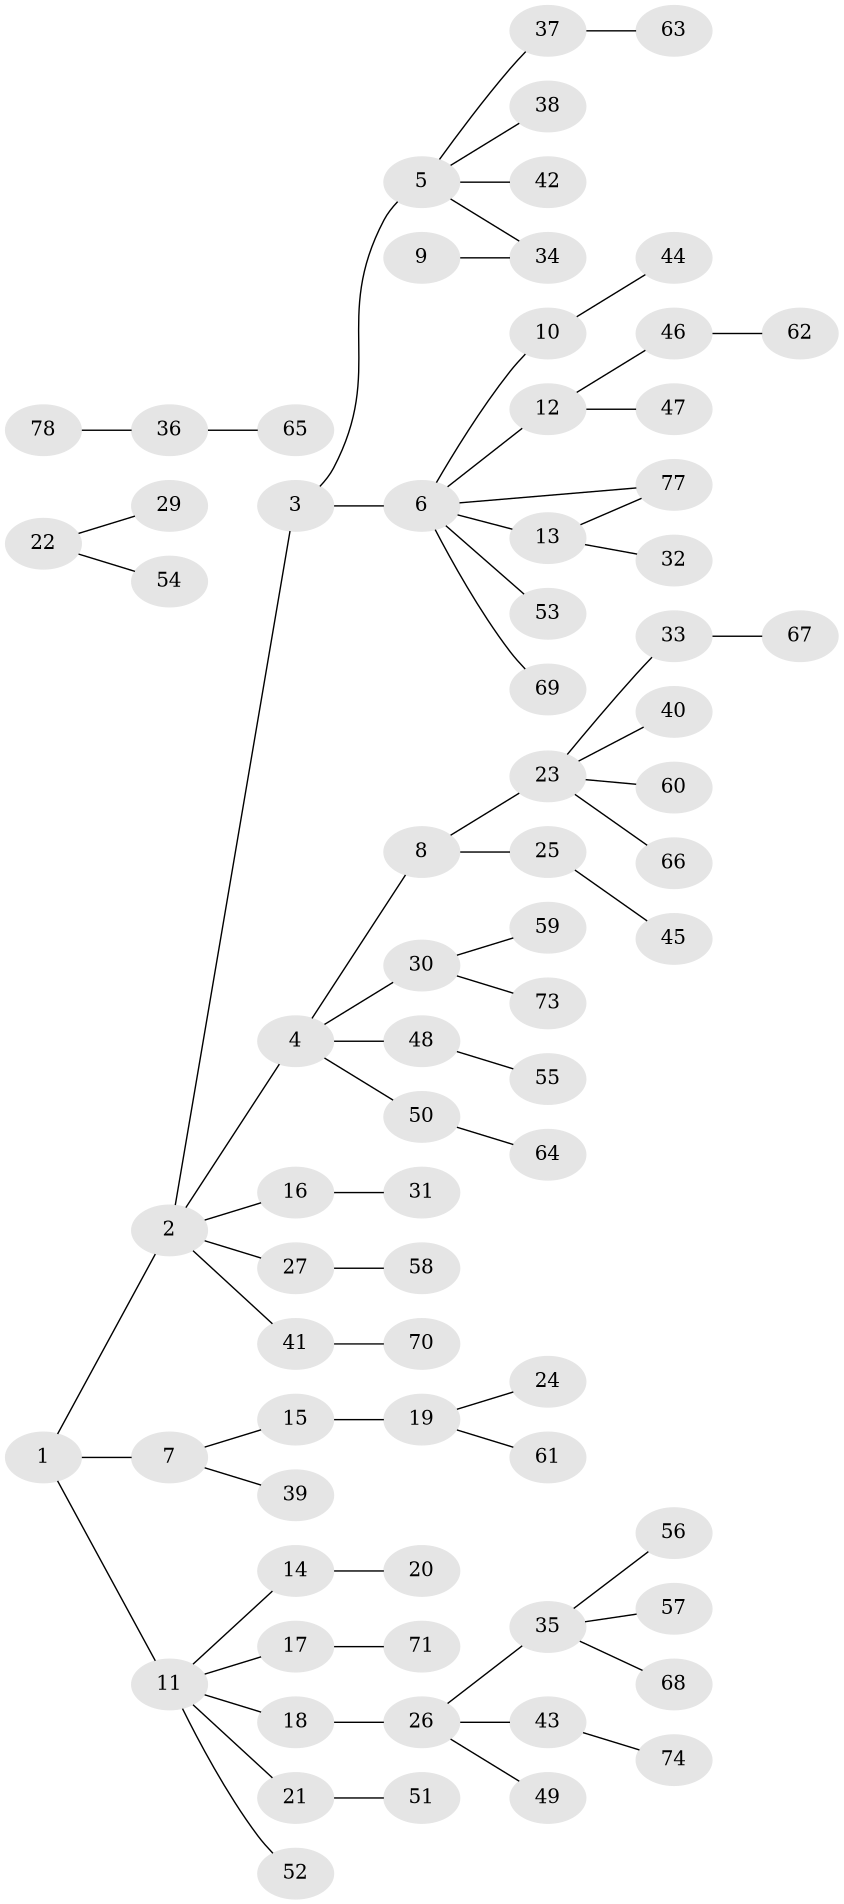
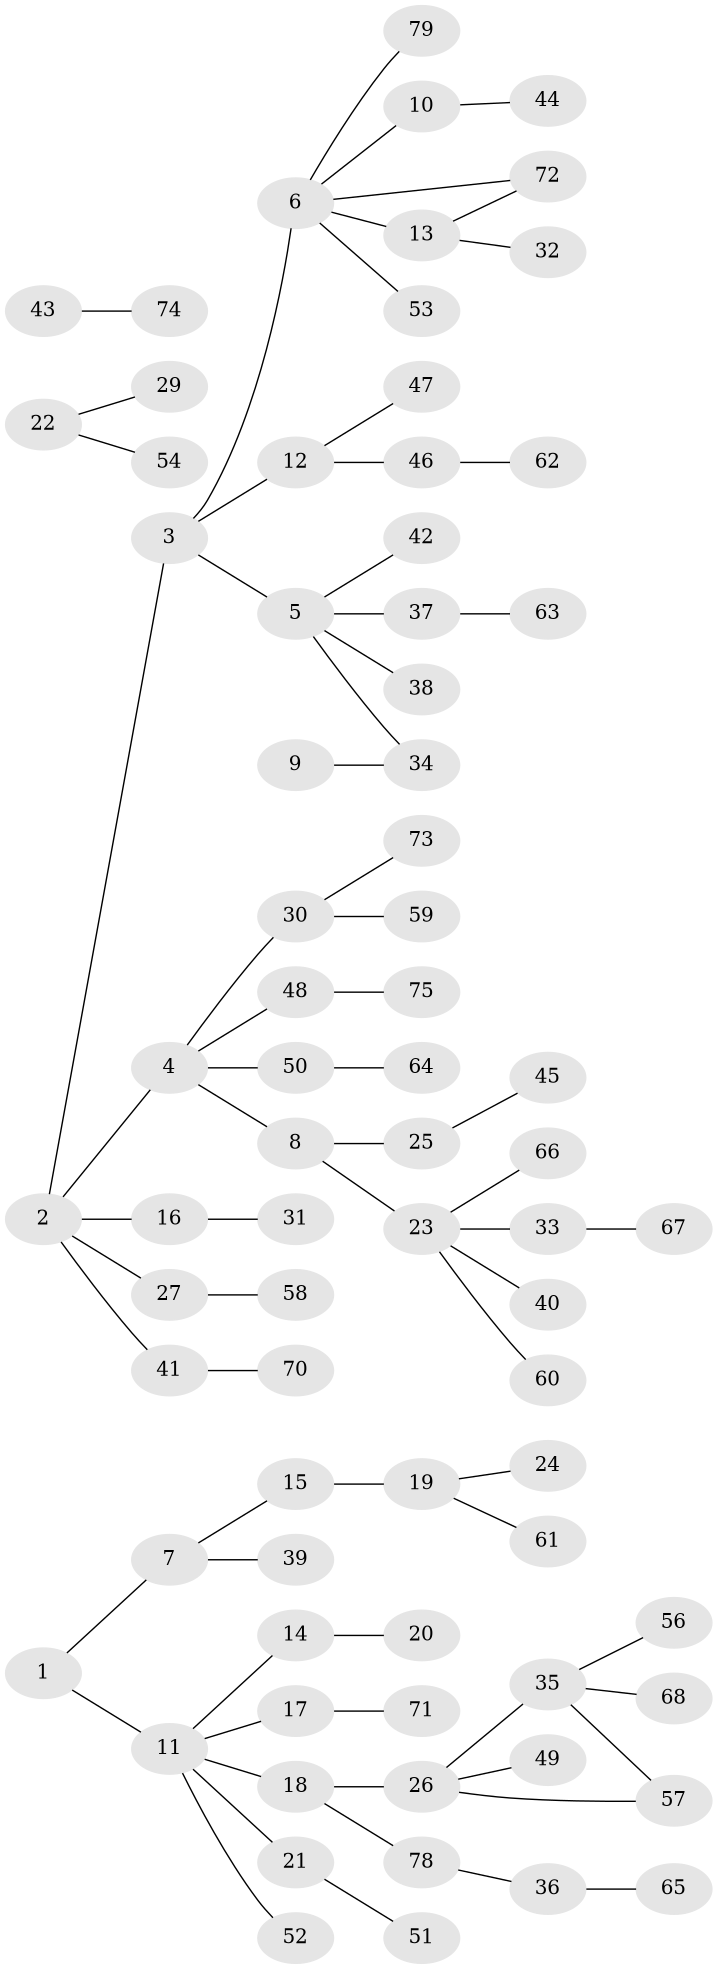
edge "12" -- "6": now "12" -- "3"
node "77": label "77" -> "72"
node "69": label "69" -> "79"
node "55": label "55" -> "75"
edge "2" -- "1": removed
edge "26" -- "43": now "26" -- "57"
edge "18" -- "78": added
